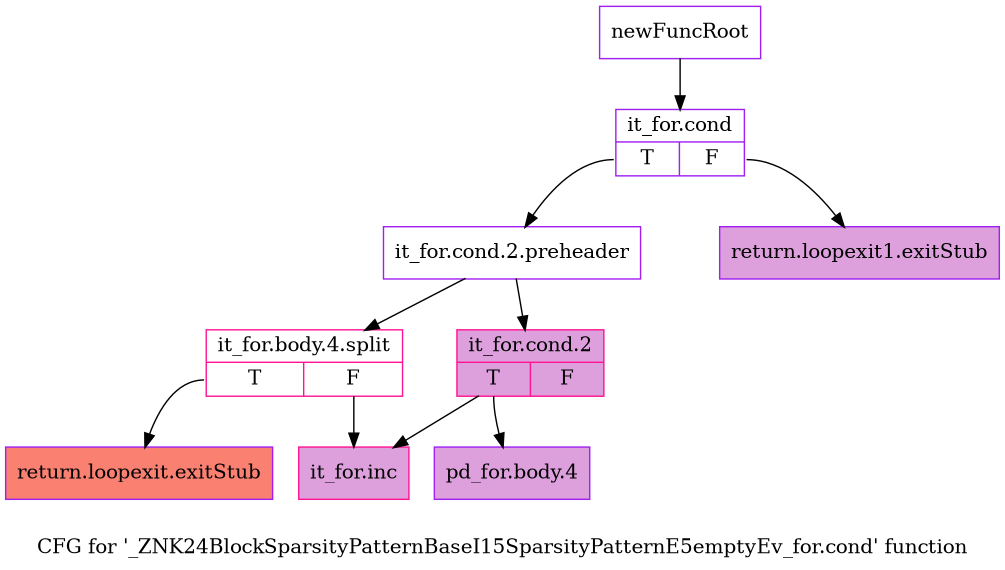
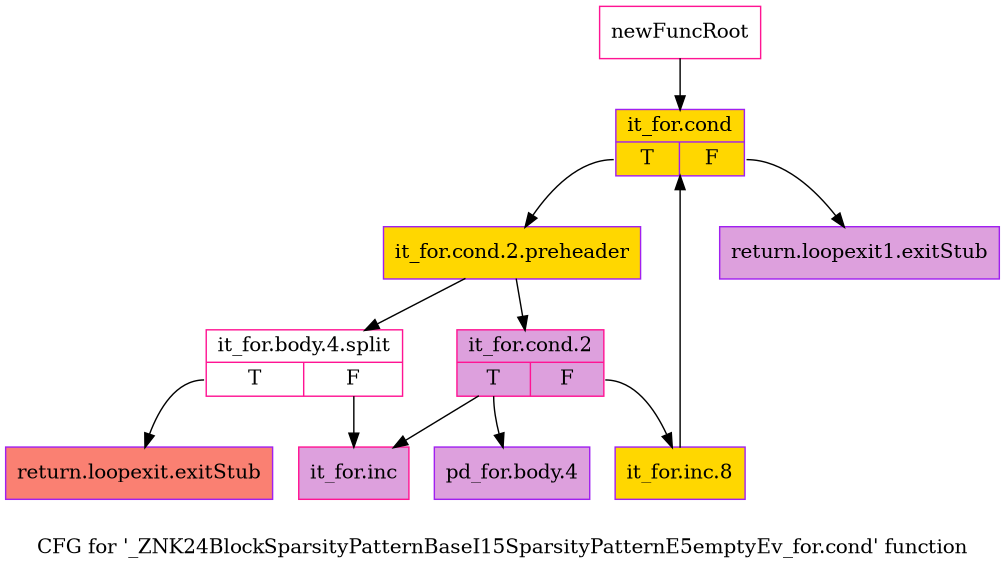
node "newFuncRoot": color purple -> deeppink
node "it_for.cond": fillcolor white -> gold
node "it_for.cond.2.preheader": fillcolor white -> gold
node "it_for.inc.8": added
